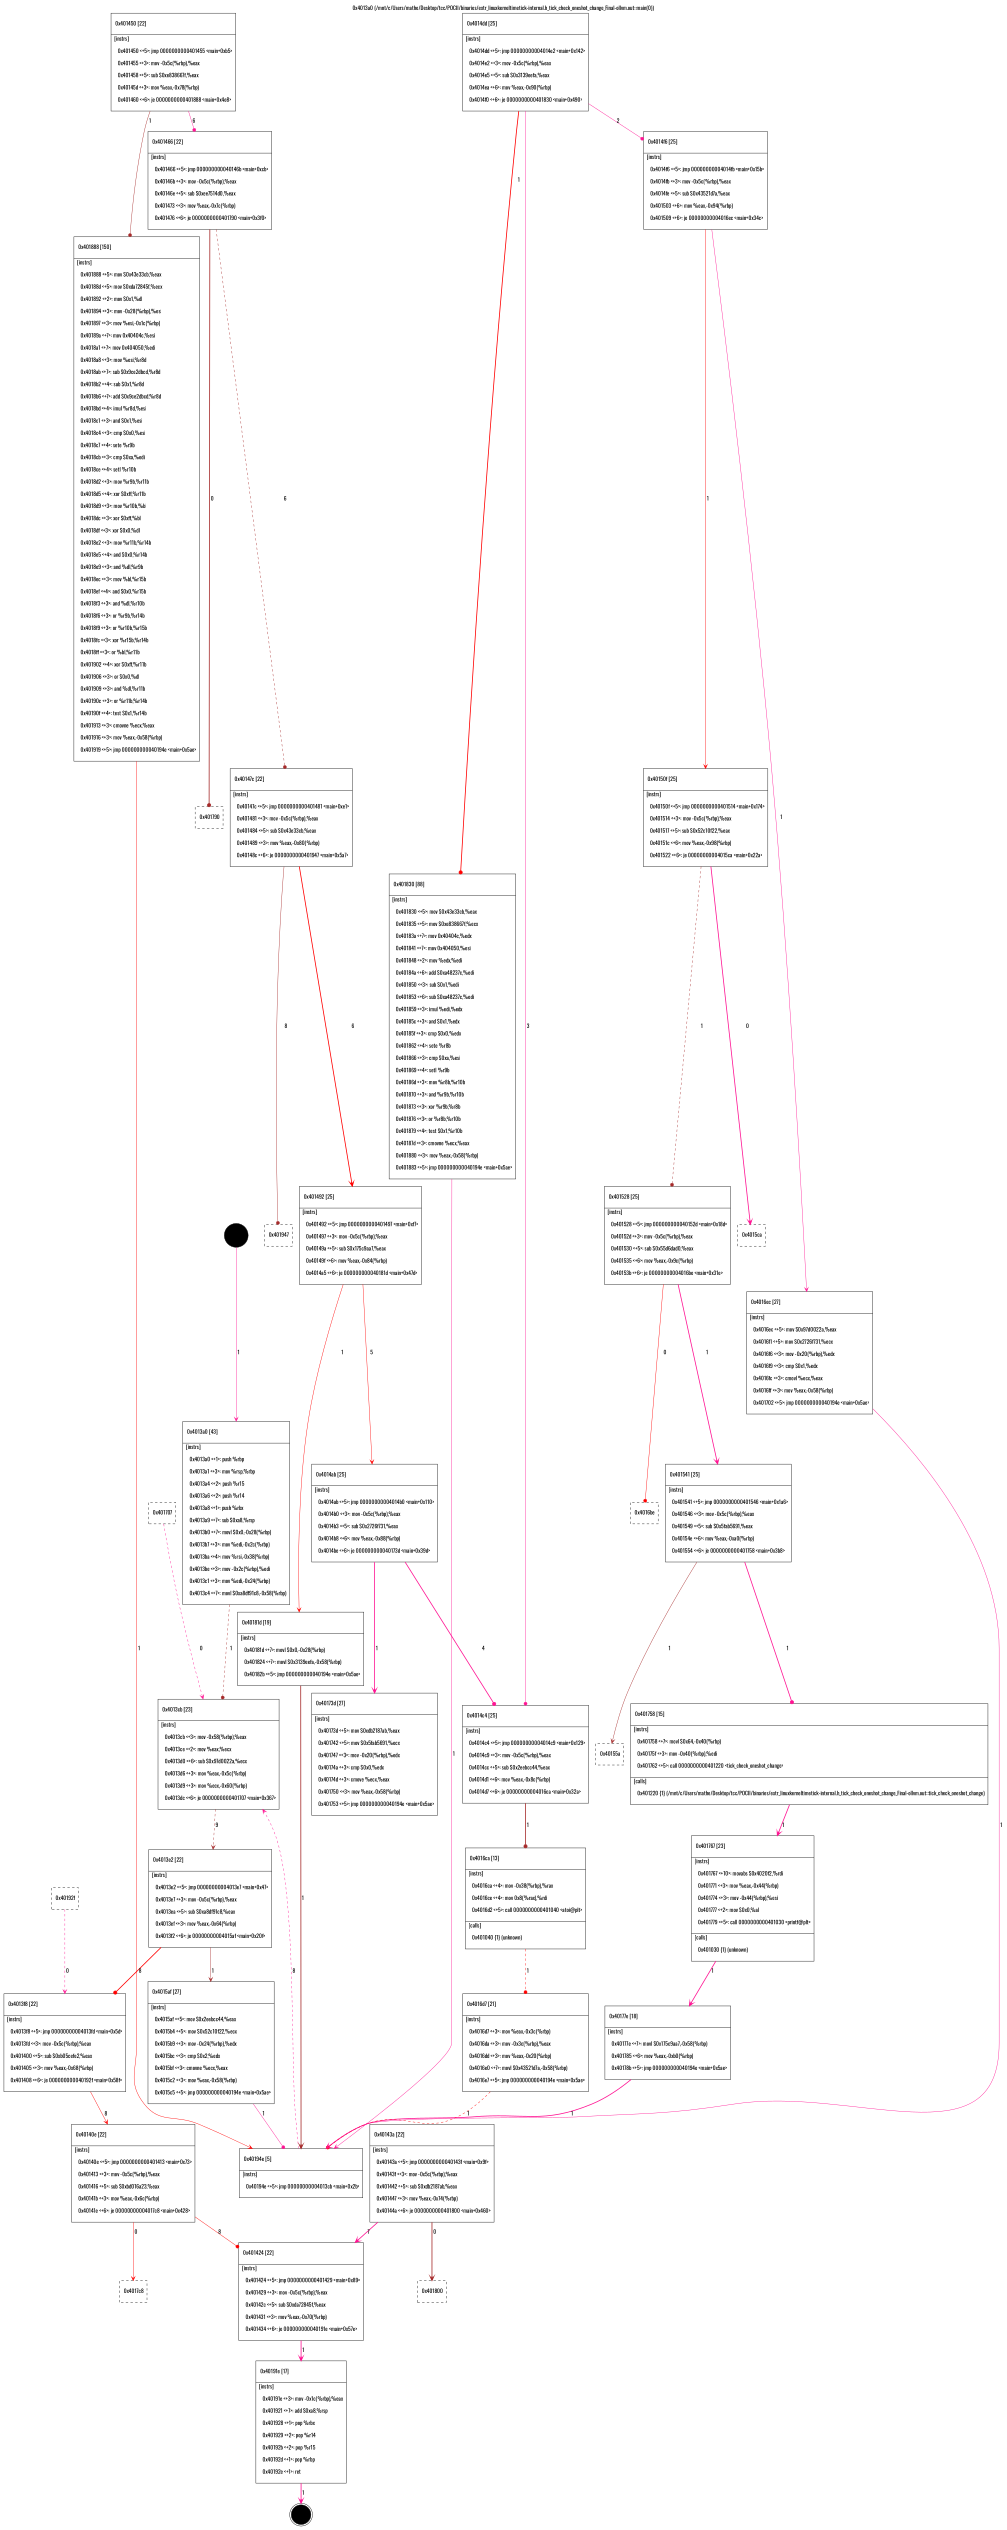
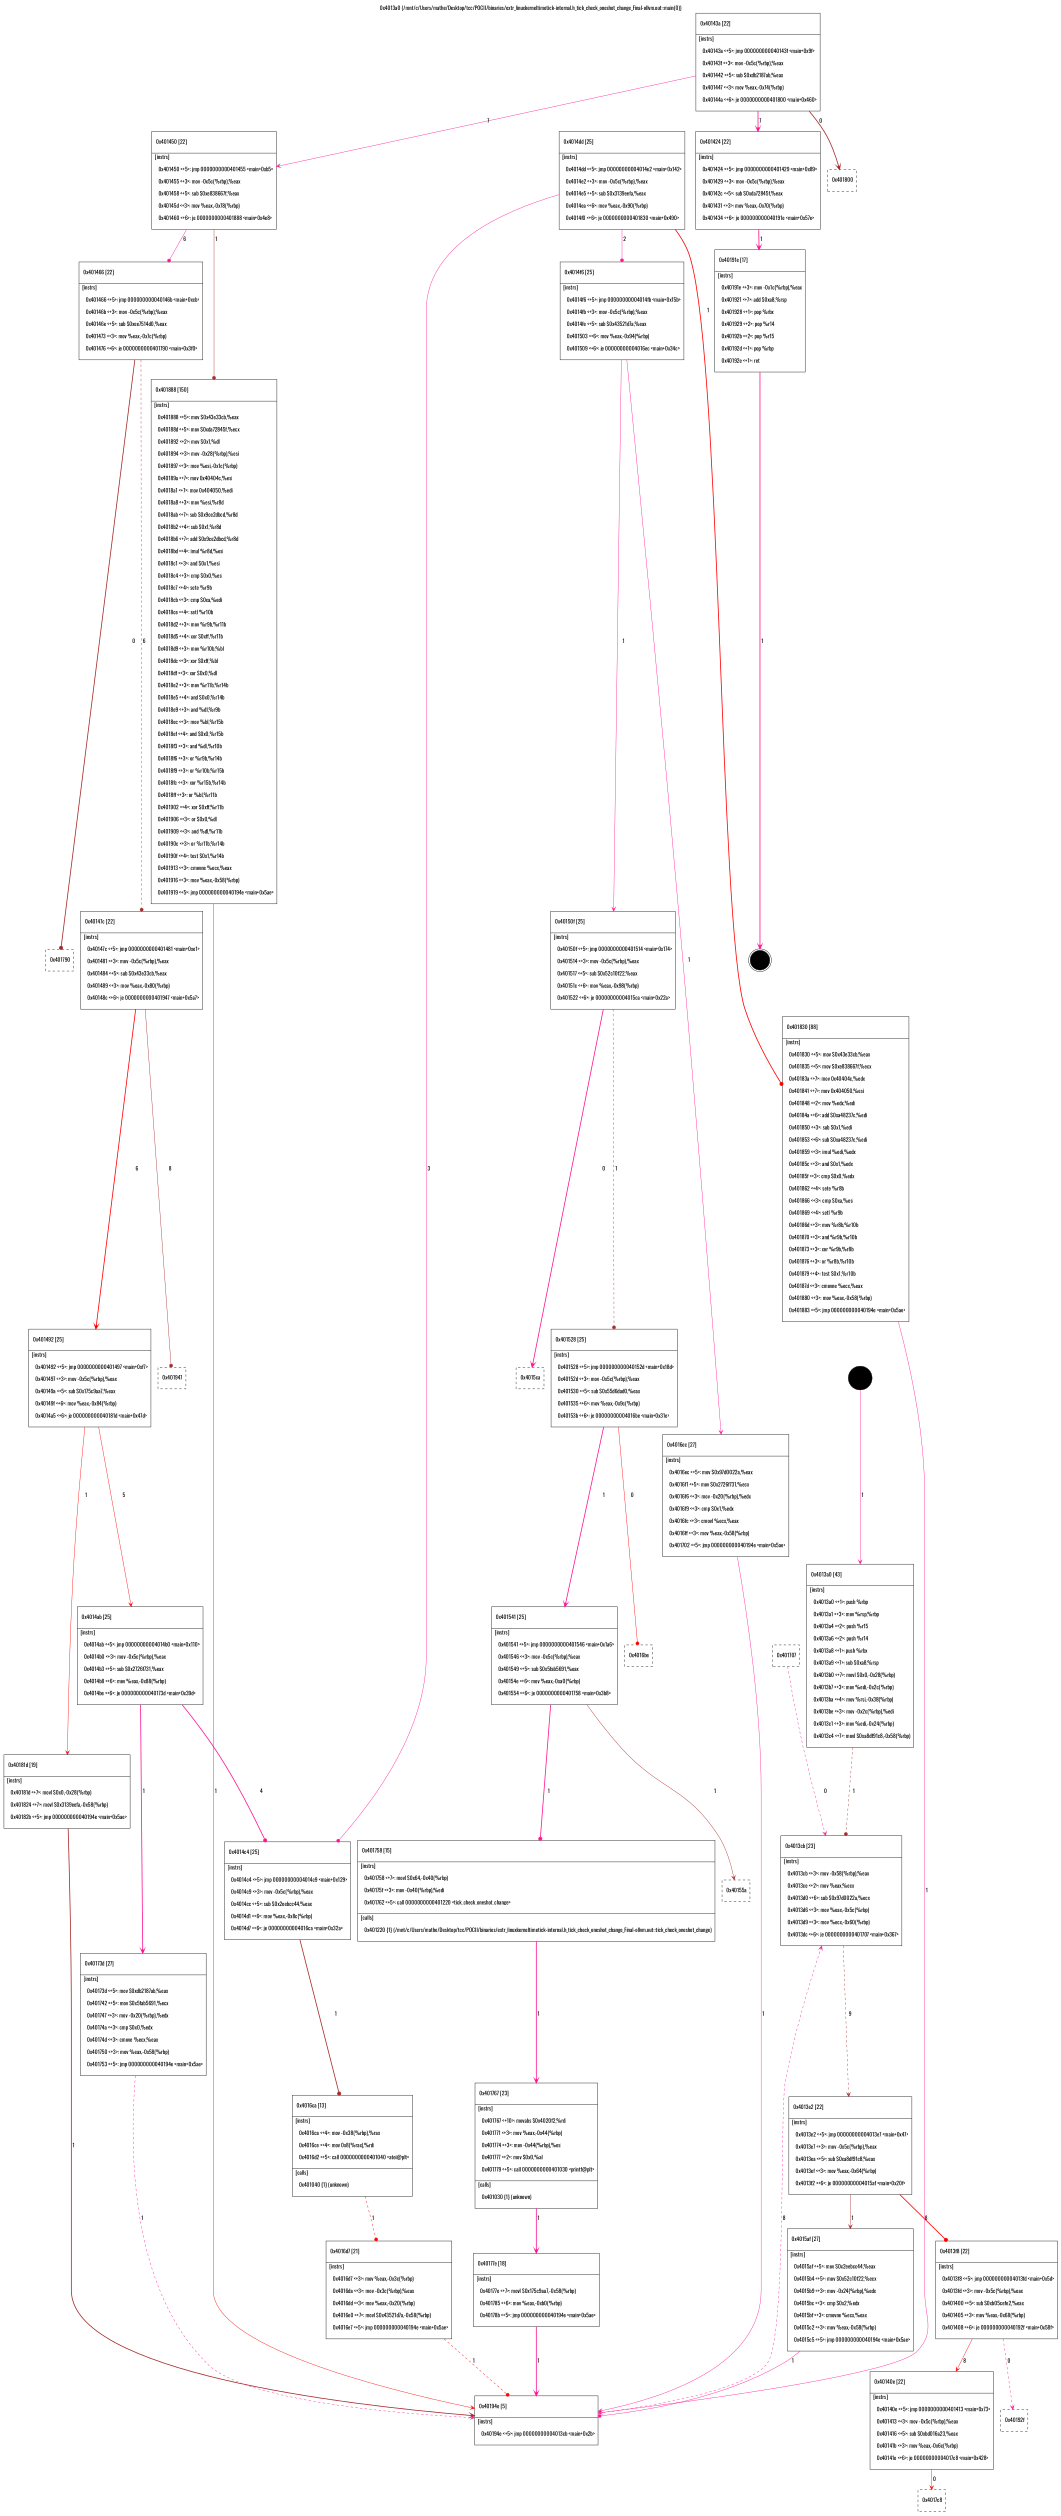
edge "0x40143a [22]" -> "0x401450 [22]": added, label "7"
edge "0x4014f6 [25]" -> "0x40150f [25]": color red -> deeppink
edge "0x40192f" -> "0x4013f8 [22]": reversed
edge "0x40140e [22]" -> "0x401424 [22]": removed, label "8"
edge "0x40173d [27]" -> "0x40194e [5]": added, label "1"
